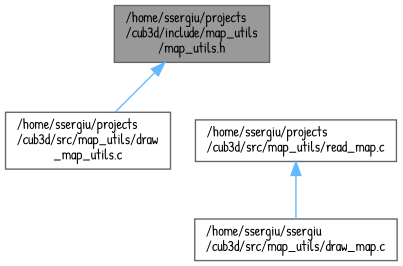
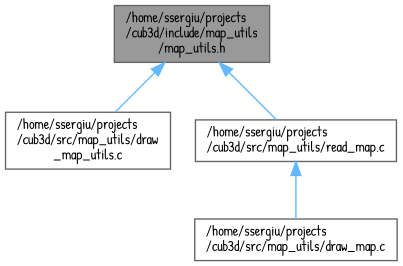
edge "/home/ssergiu/projects /cub3d/src/map_utils/read_map.c" -> "/home/ssergiu/projects /cub3d/include/map_utils /map_utils.h": added
node "/home/ssergiu/ssergiu /cub3d/src/map_utils/draw_map.c": label "/home/ssergiu/ssergiu /cub3d/src/map_utils/draw_map.c" -> "/home/ssergiu/projects /cub3d/src/map_utils/draw_map.c"
